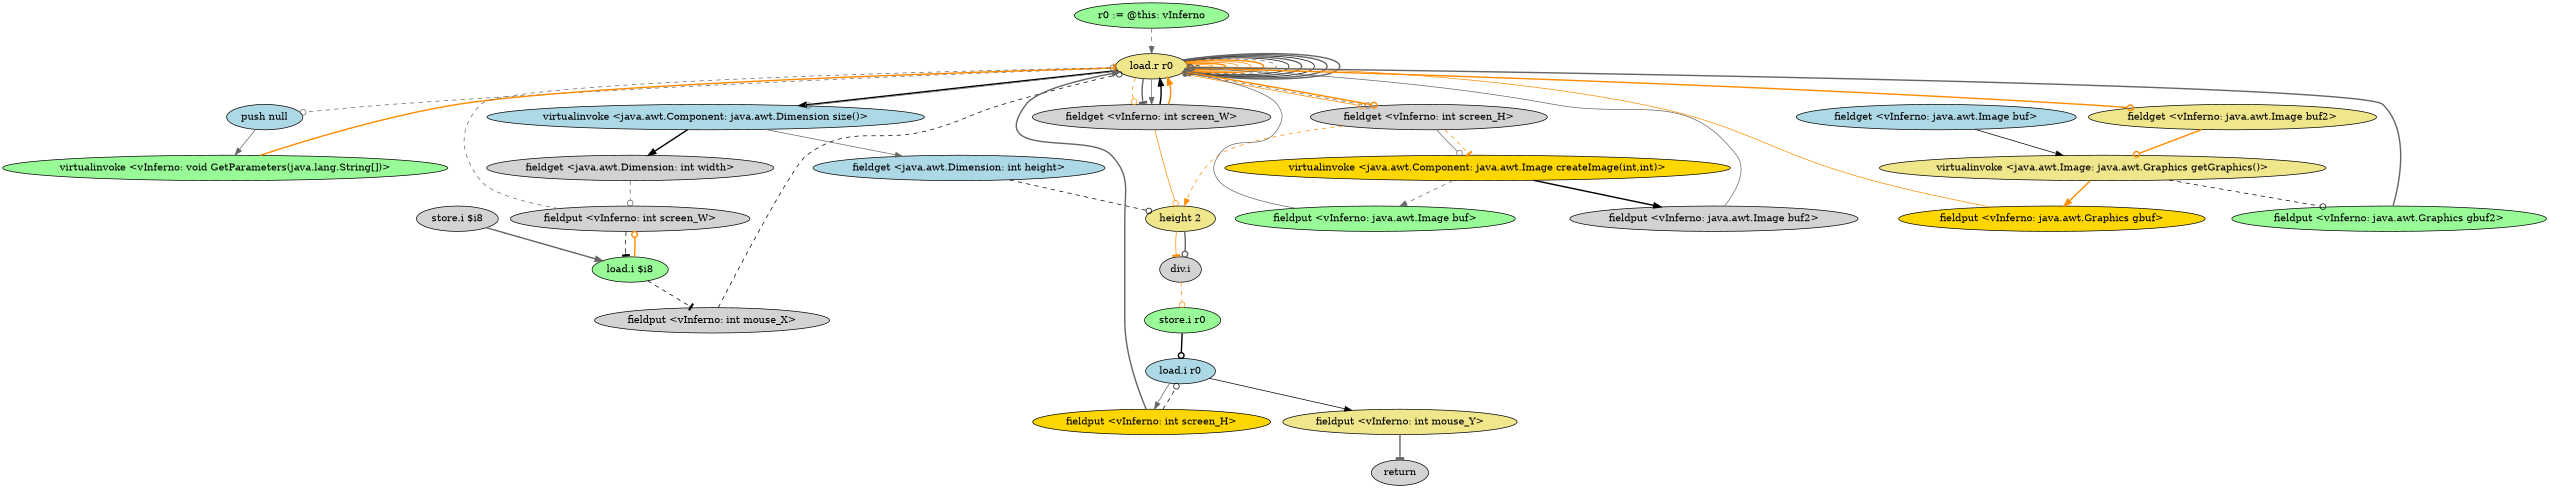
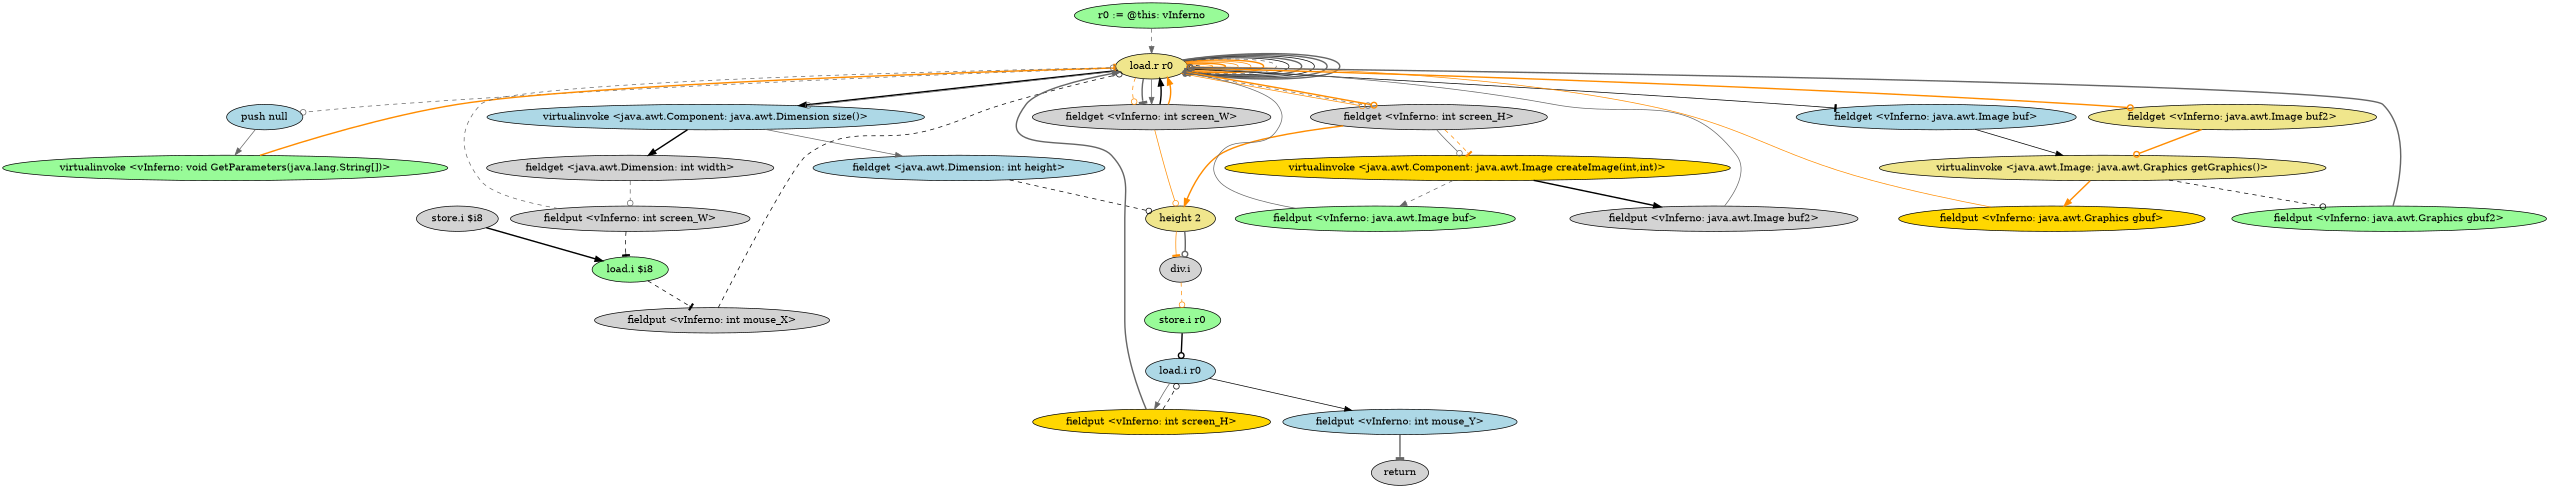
edge "load.r r0" -> "fieldget <vInferno: java.awt.Image buf>": added
edge "fieldget <vInferno: int screen_H>" -> "height 2": style dashed -> bold
edge "store.i $i8" -> "load.i $i8": color gray40 -> black
edge "load.i $i8" -> "fieldput <vInferno: int screen_W>": removed
node "fieldput <vInferno: int mouse_Y>": fillcolor khaki -> lightblue
